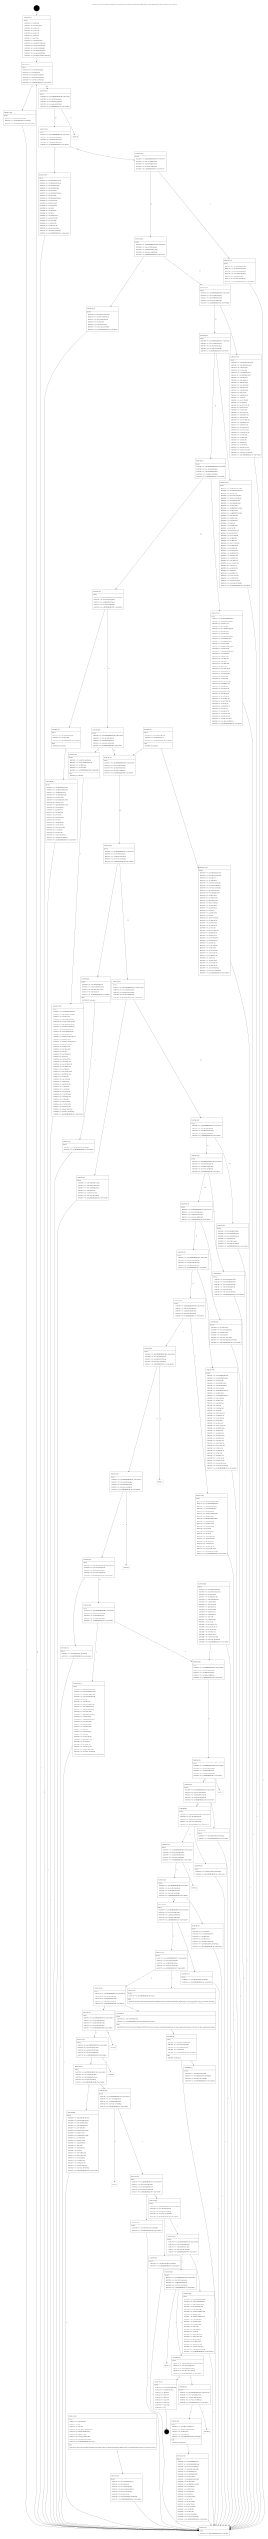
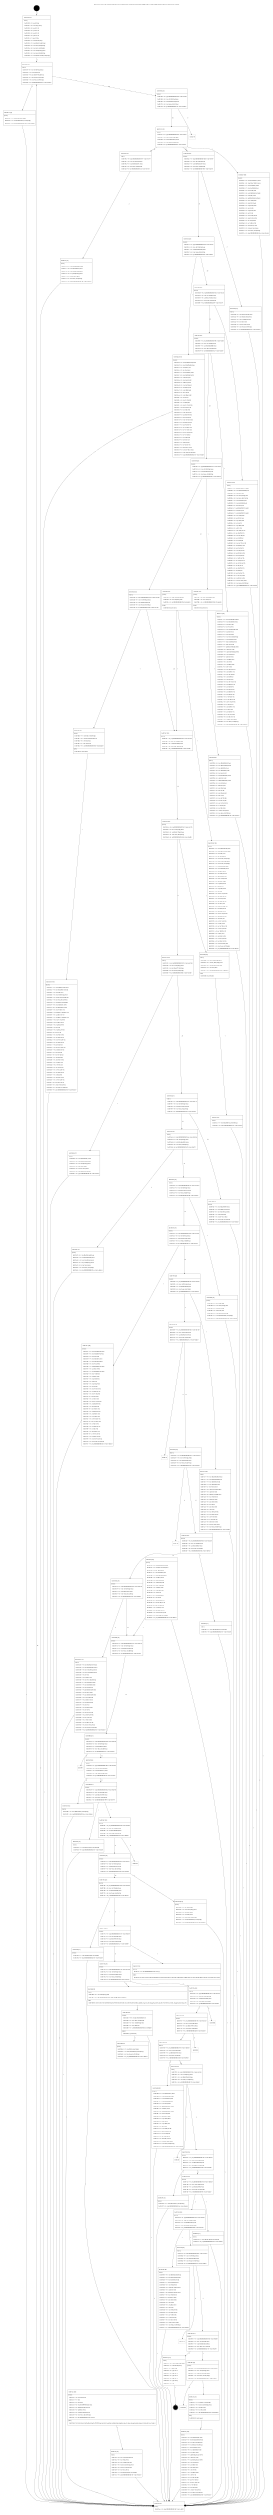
edge "0x401492 [25]" -> "0x4014ab [25]": now "0x40147c [22]" -> "0x4014ab [25]"
